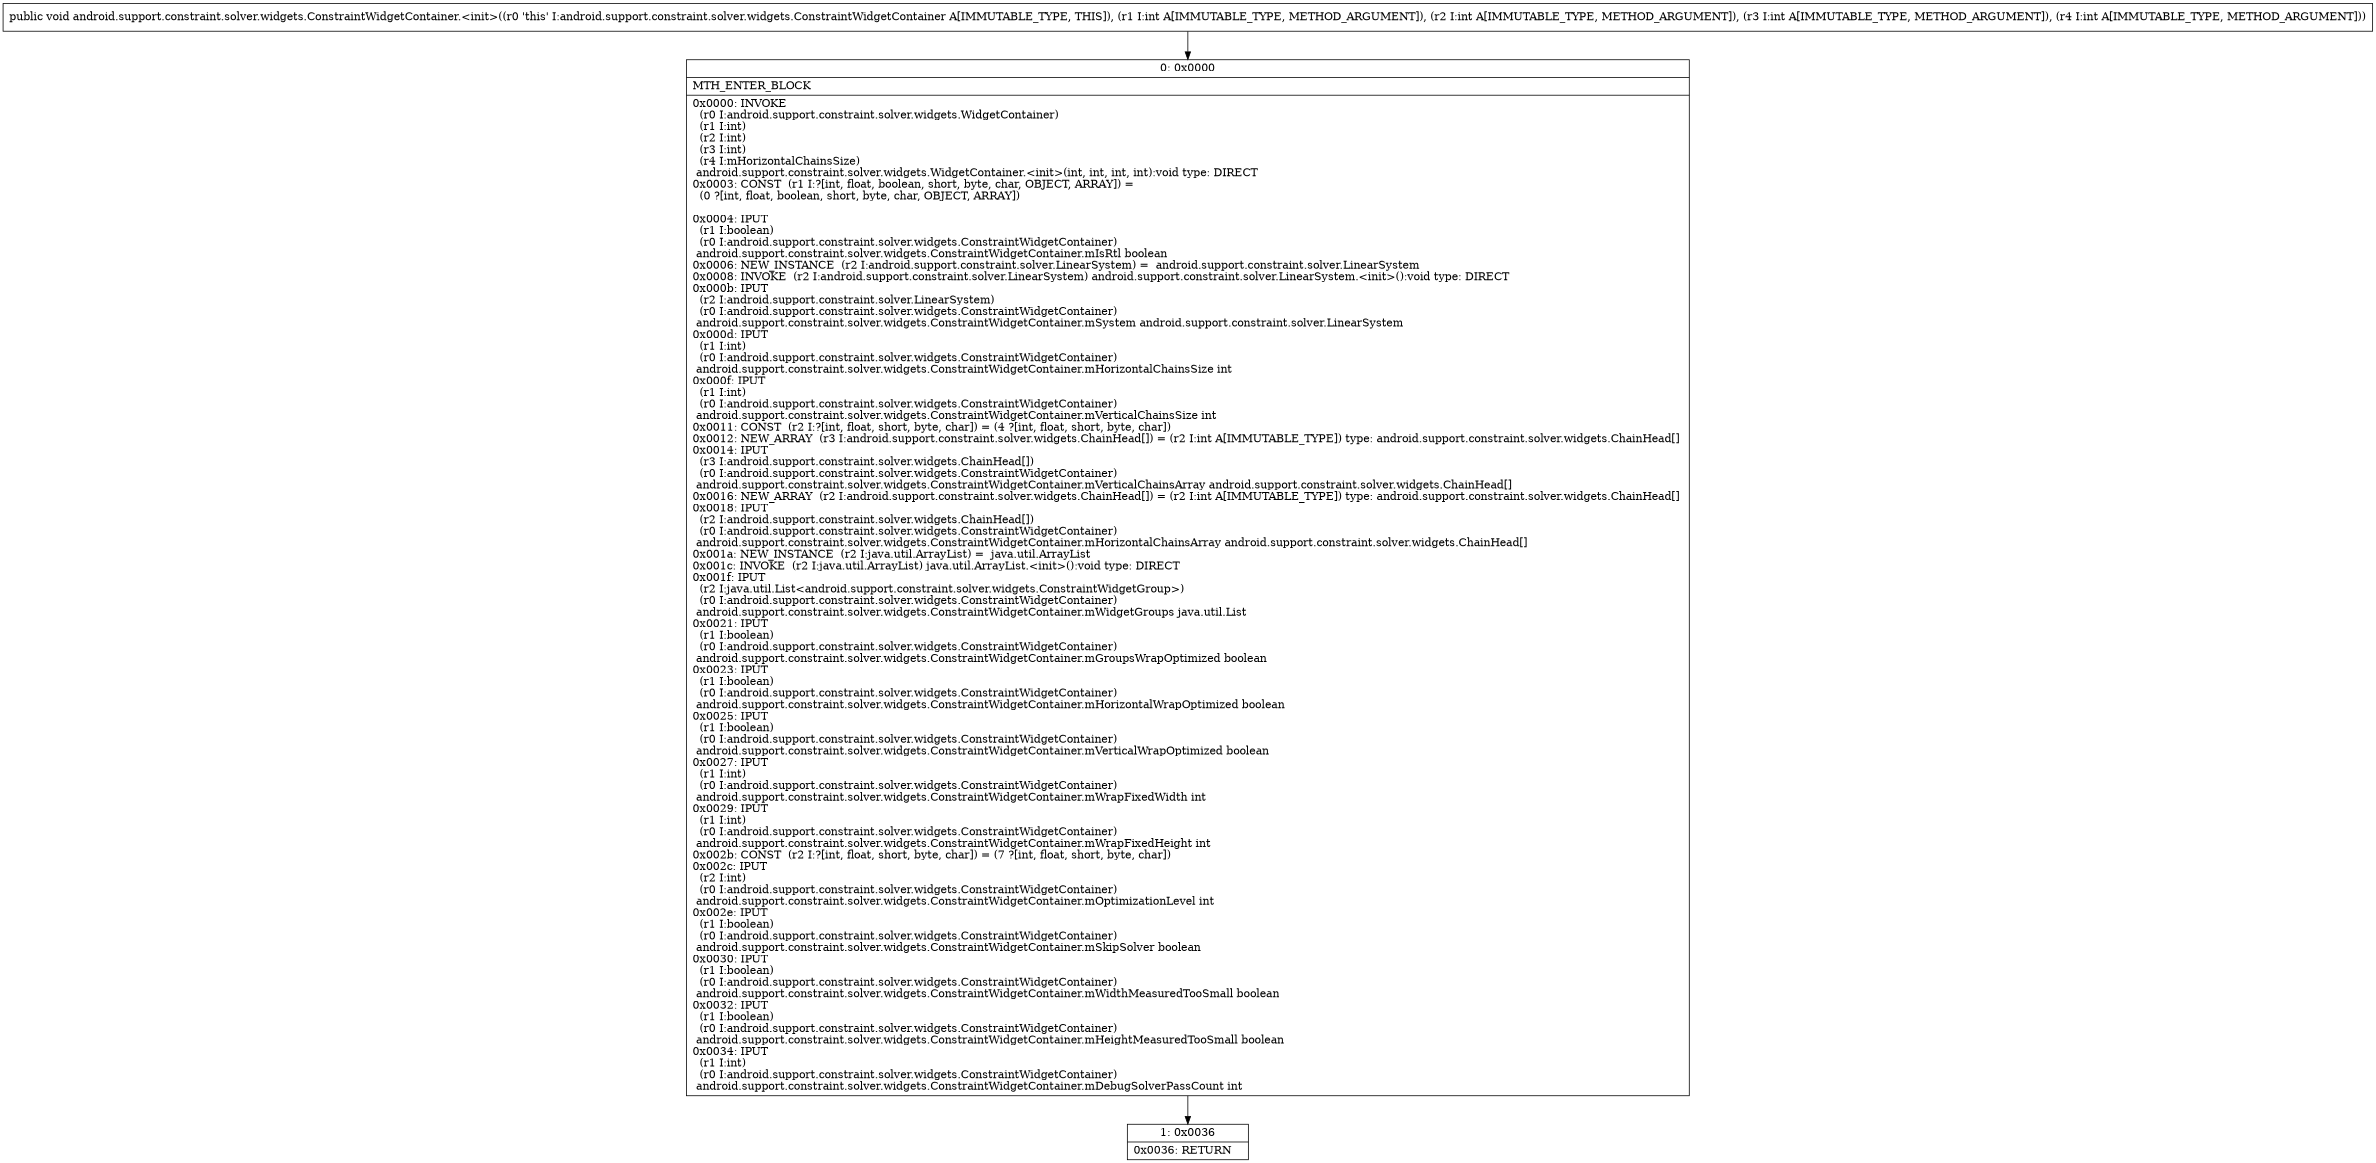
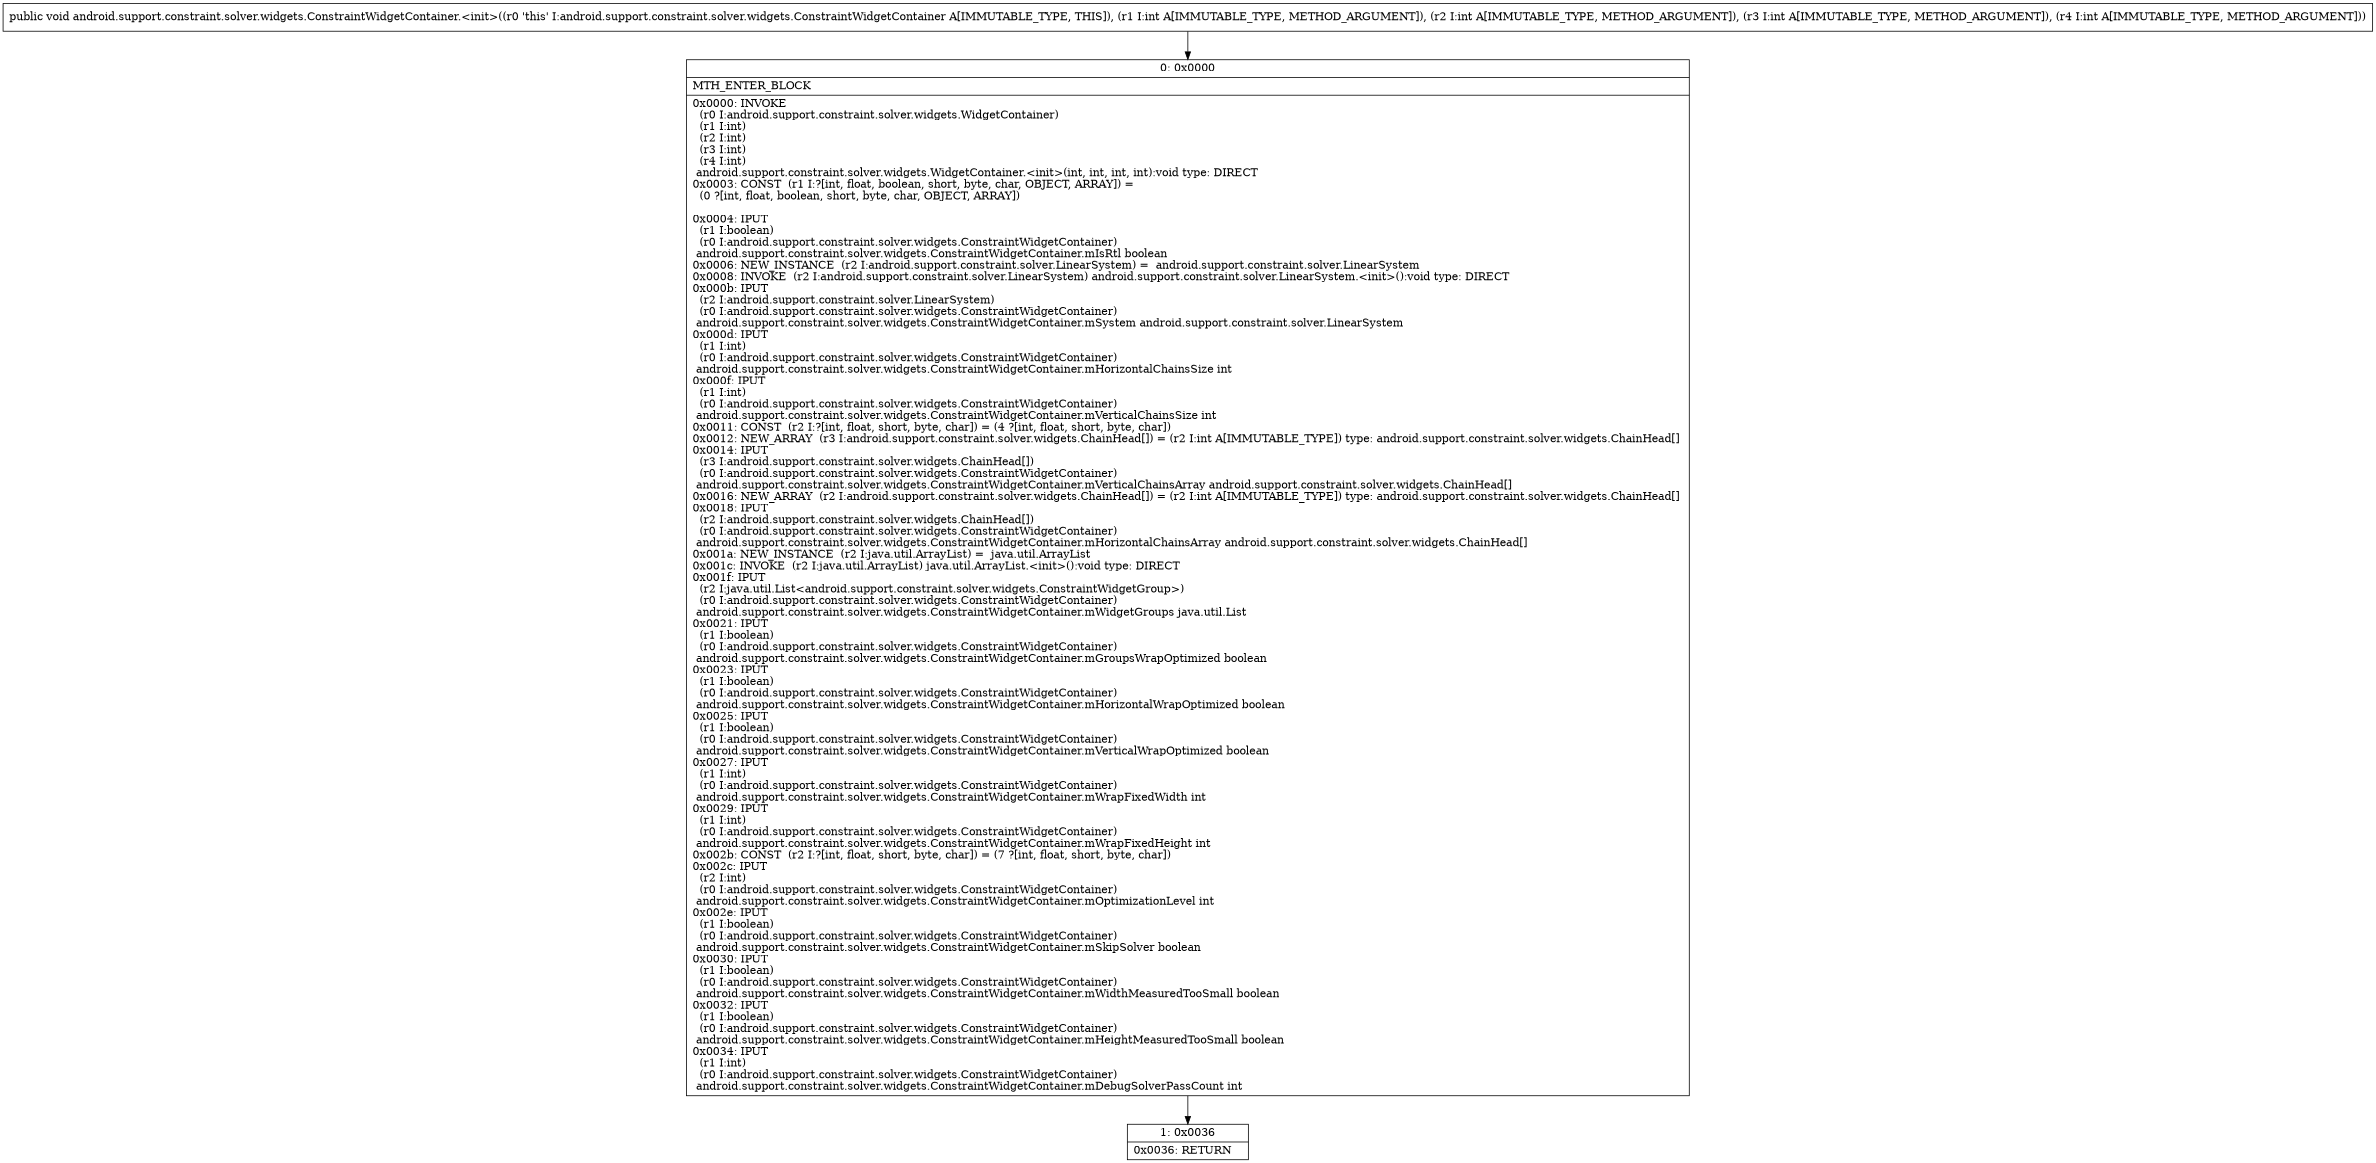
node "0: 0x0000": text "(r4 I:mHorizontalChainsSize)" -> "(r4 I:int)"
